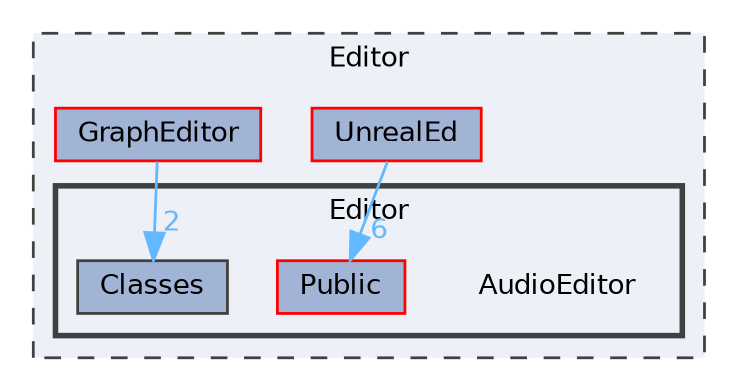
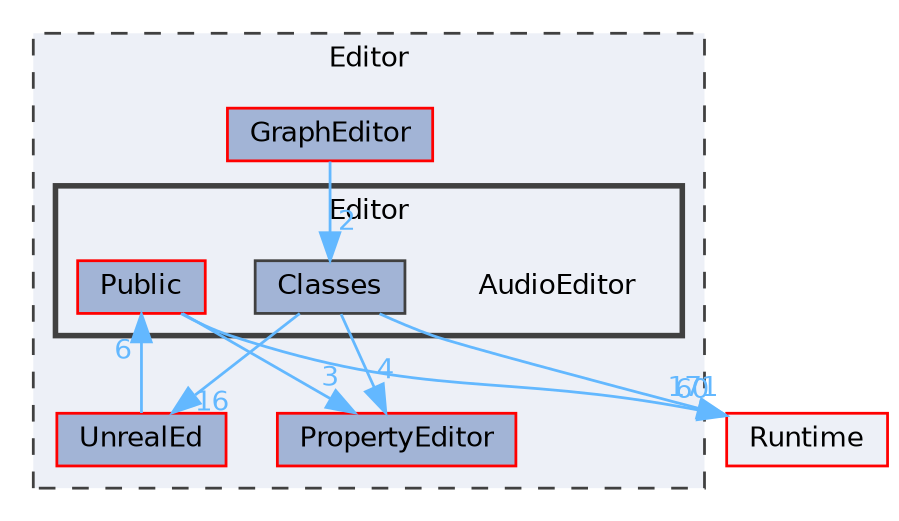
edge "Classes" -> "UnrealEd": added
node "PropertyEditor": added
node "Runtime": added
